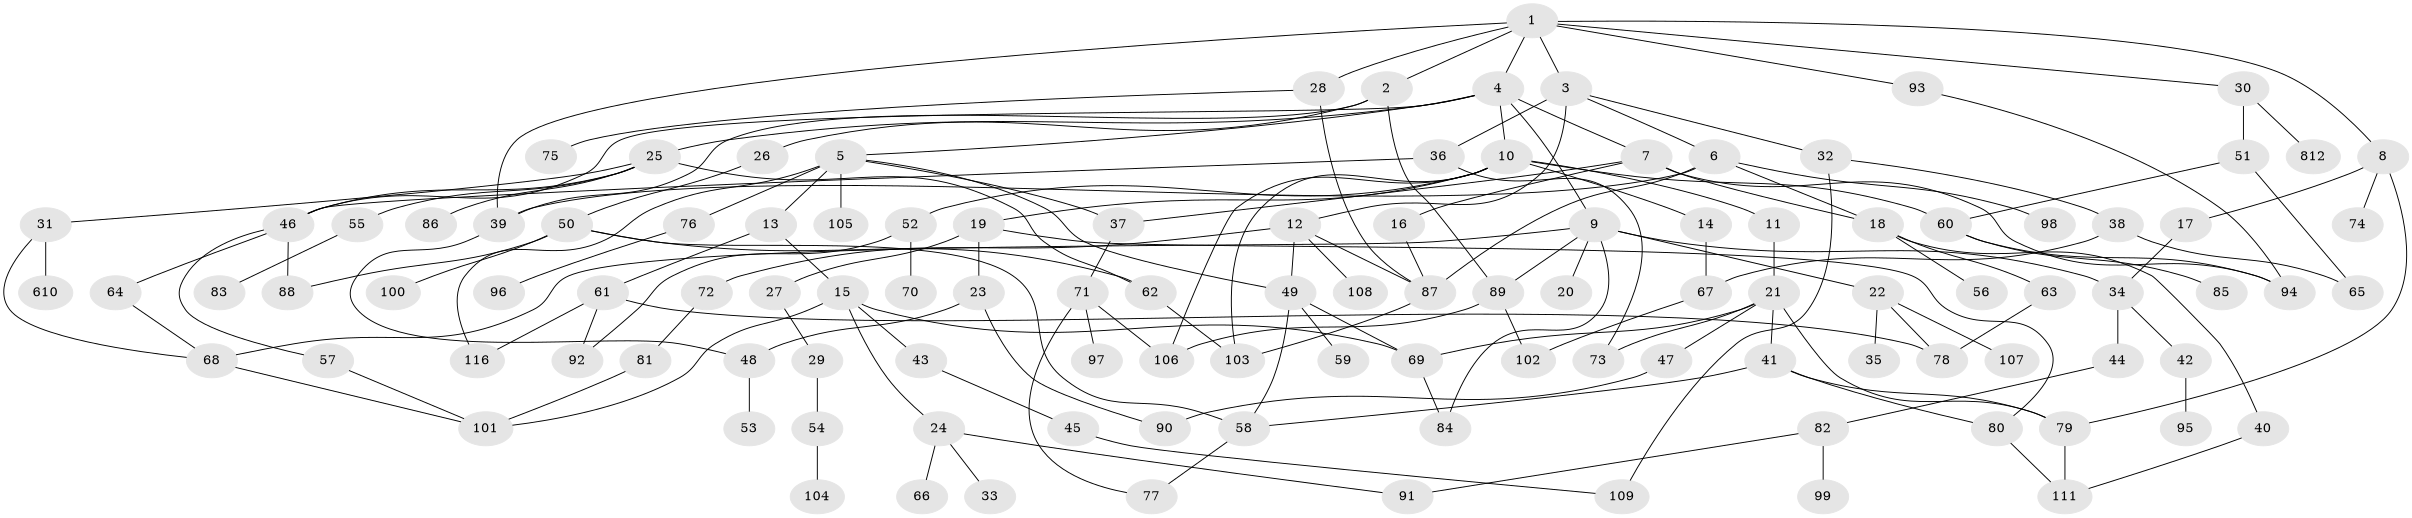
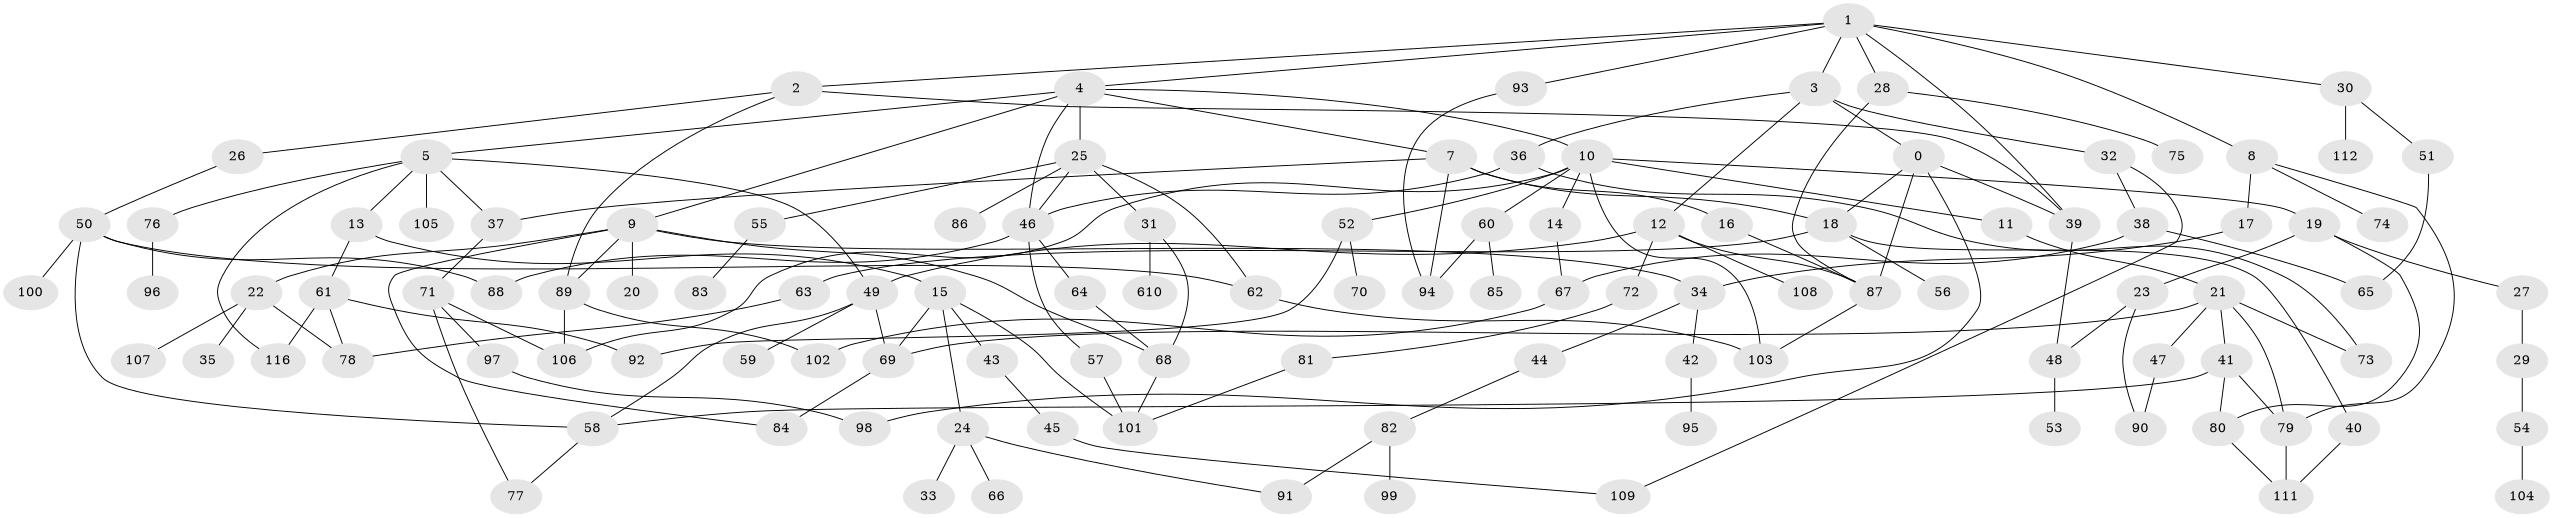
node "6": label "6" -> "0"
node "812": label "812" -> "112"
edge "51" -- "60": removed
edge "97" -- "98": added
